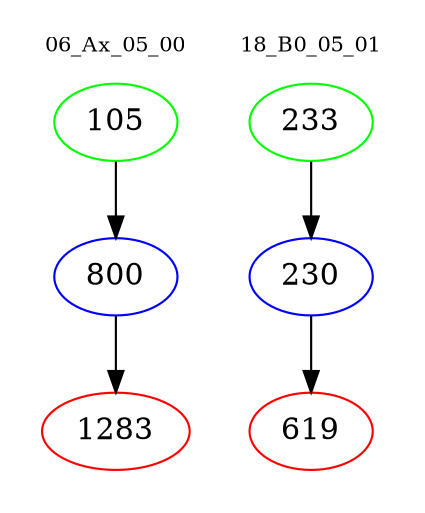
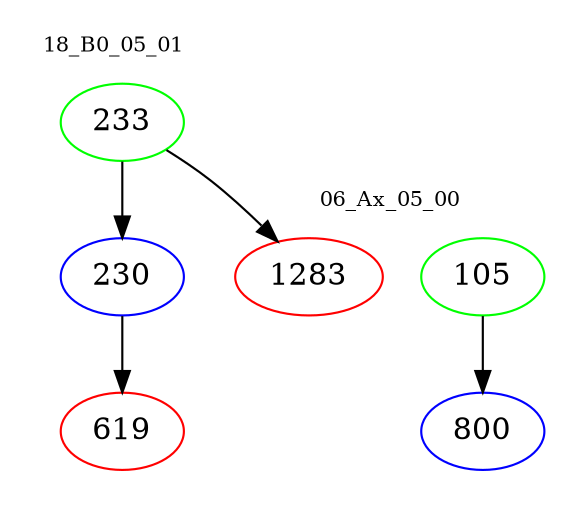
edge "800" -> "1283": now "233" -> "1283"
